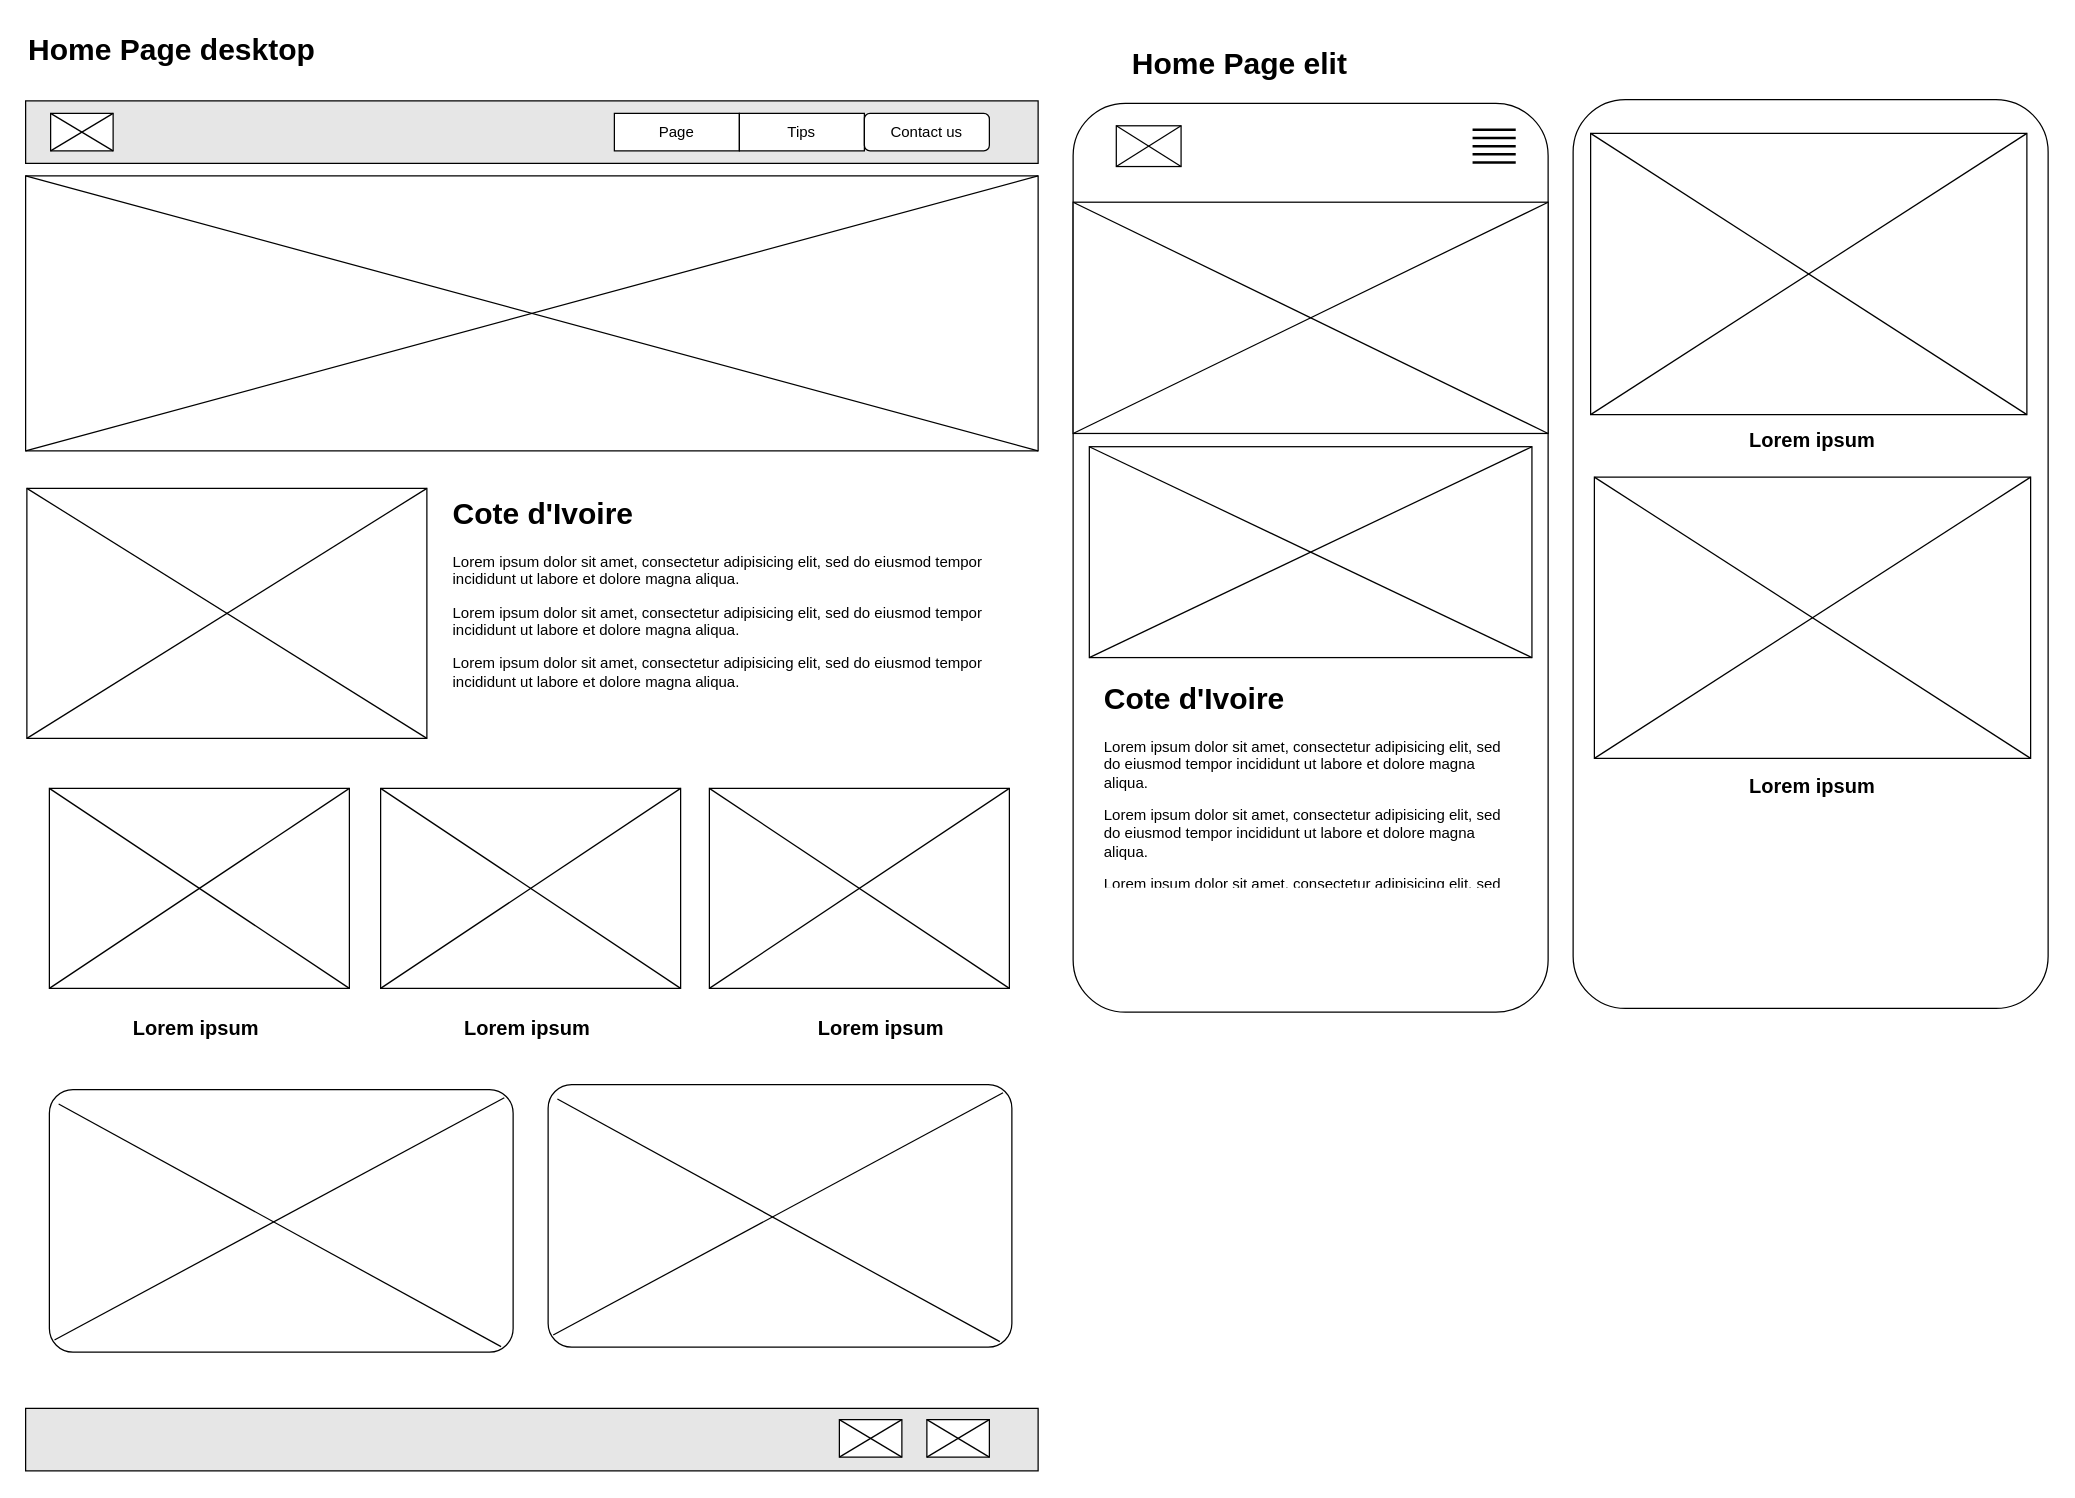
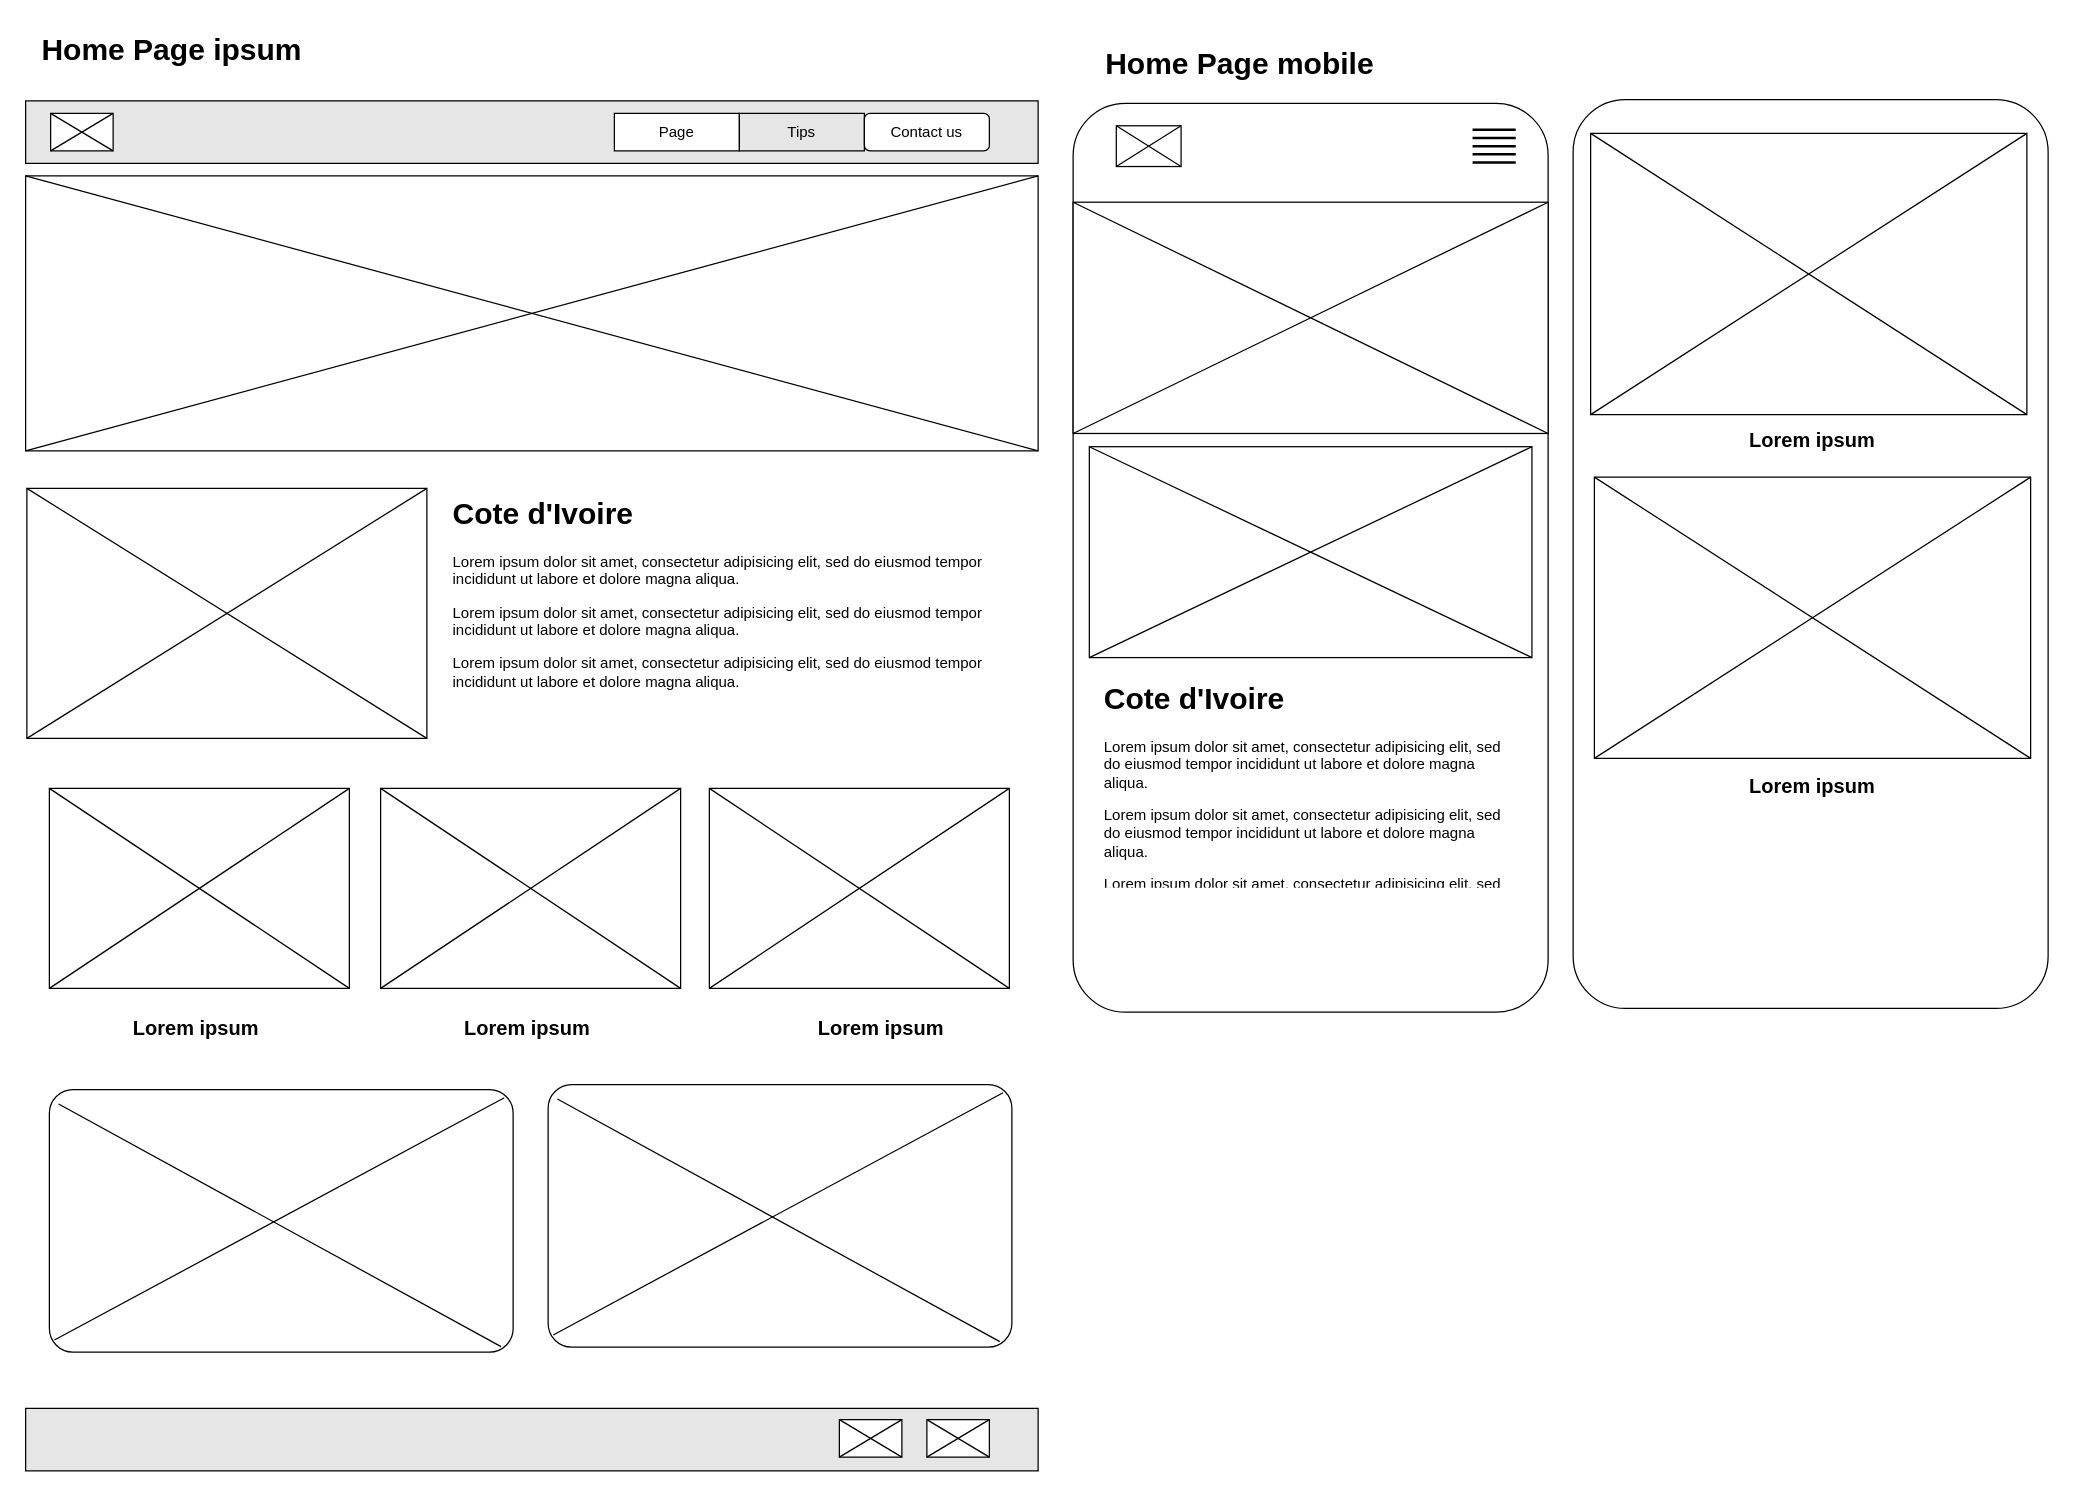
node "Home Page desktop": label "Home Page desktop" -> "Home Page ipsum"
node "Home Page elit": label "Home Page elit" -> "Home Page mobile"
node "Tips": fillcolor #ffffff -> #e6e6e6
